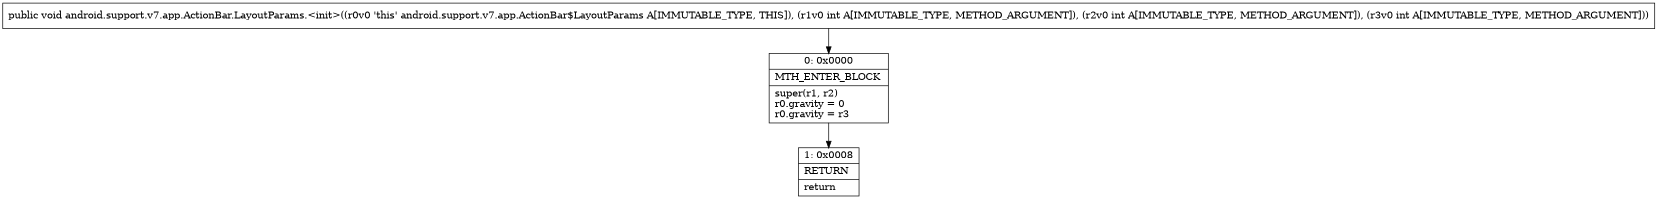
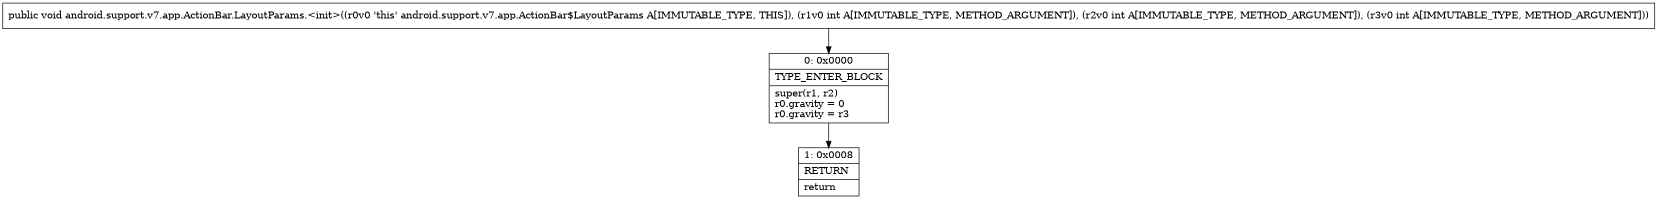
node "0: 0x0000": text "MTH_ENTER_BLOCK" -> "TYPE_ENTER_BLOCK"
